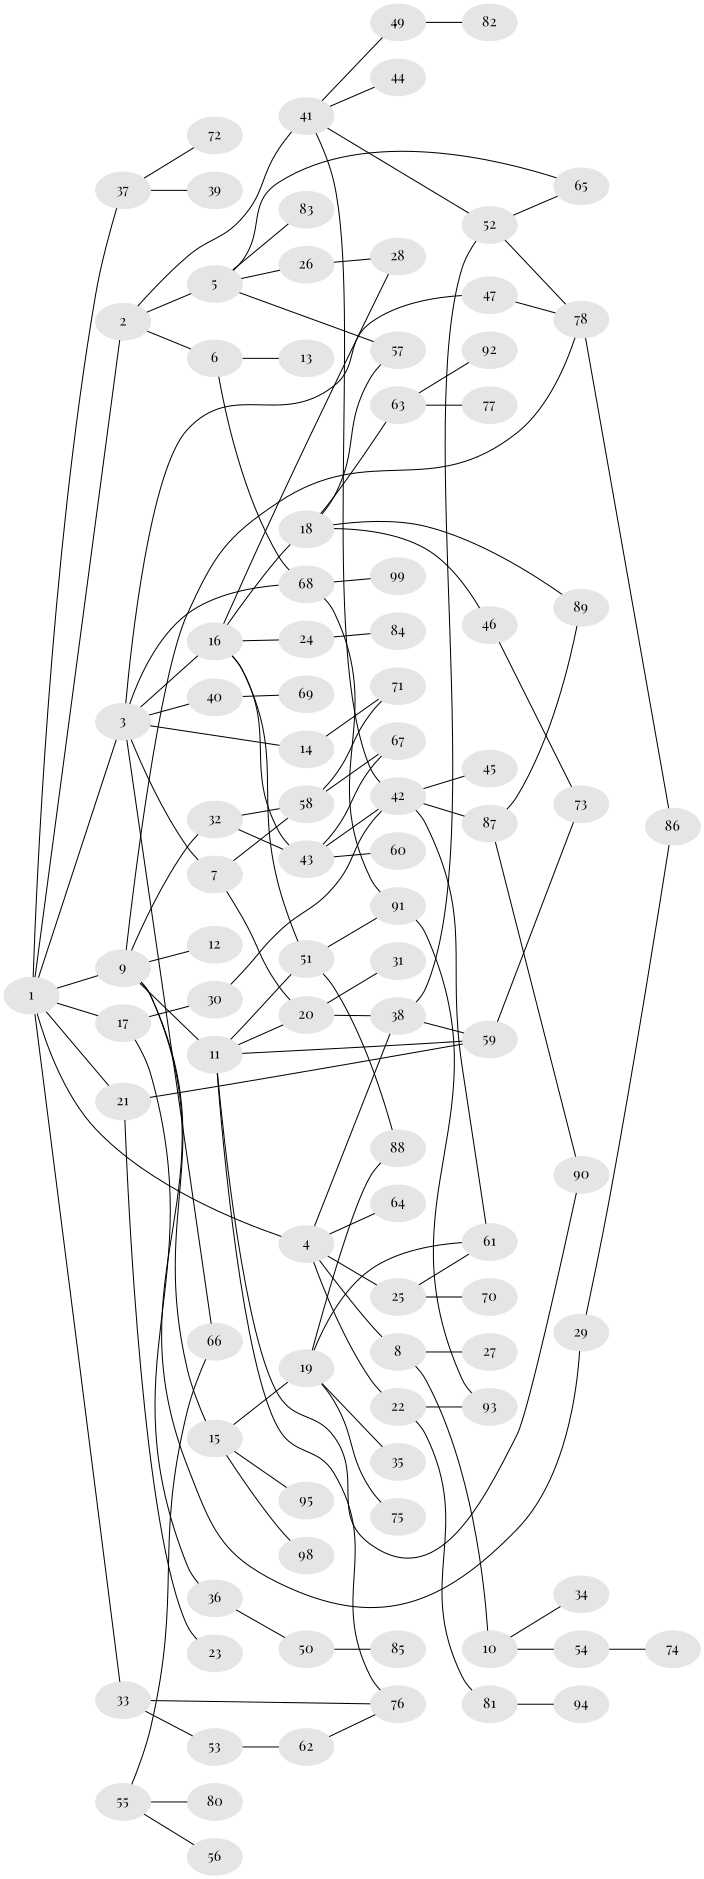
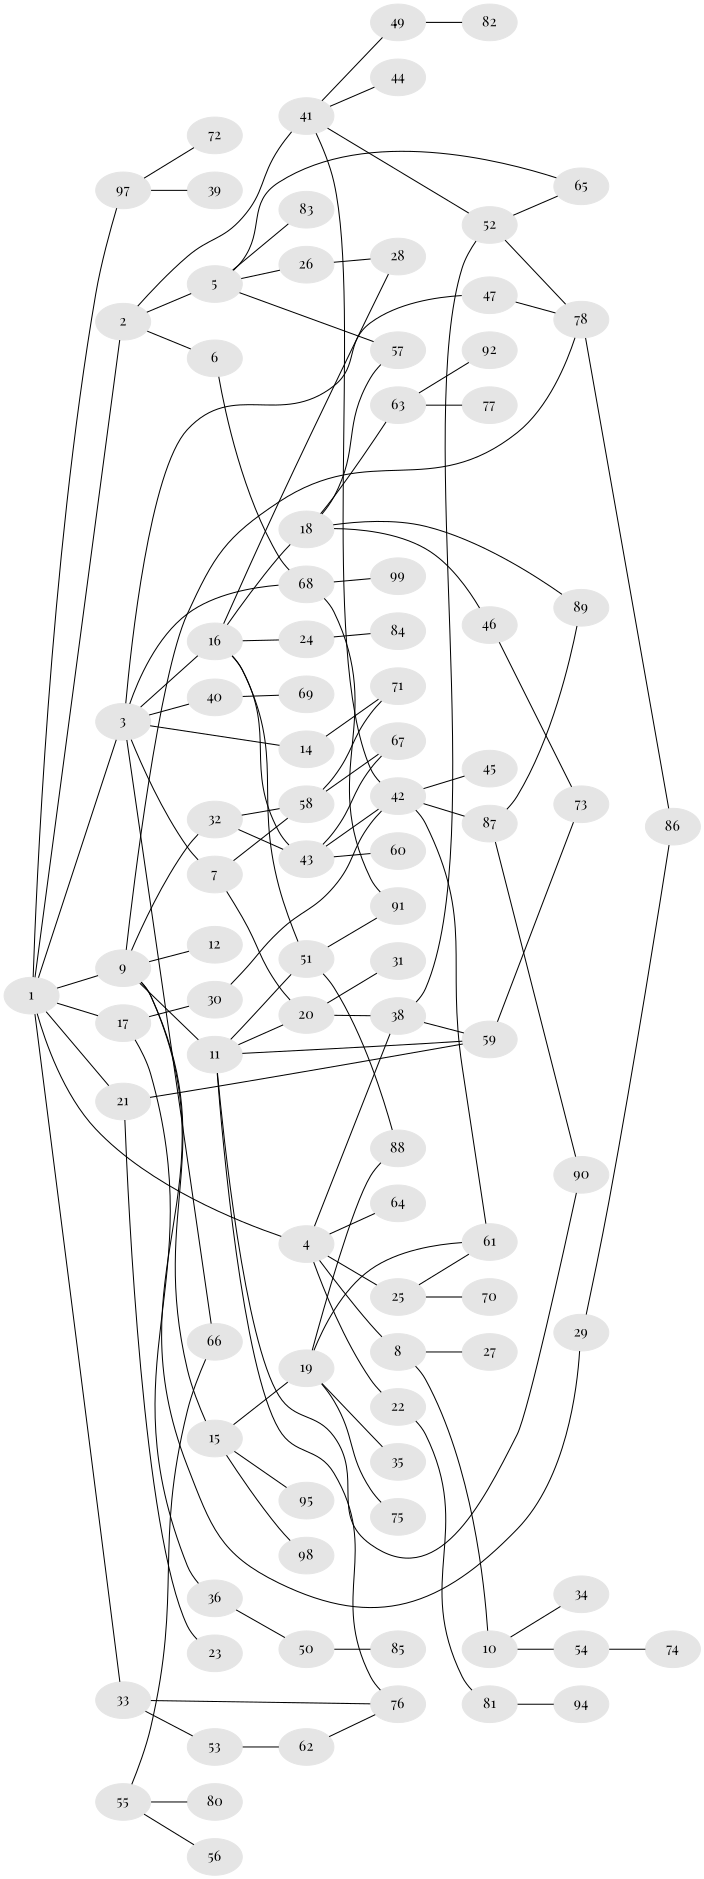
node "37": label "37" -> "97"
node "13": removed
node "93": removed
